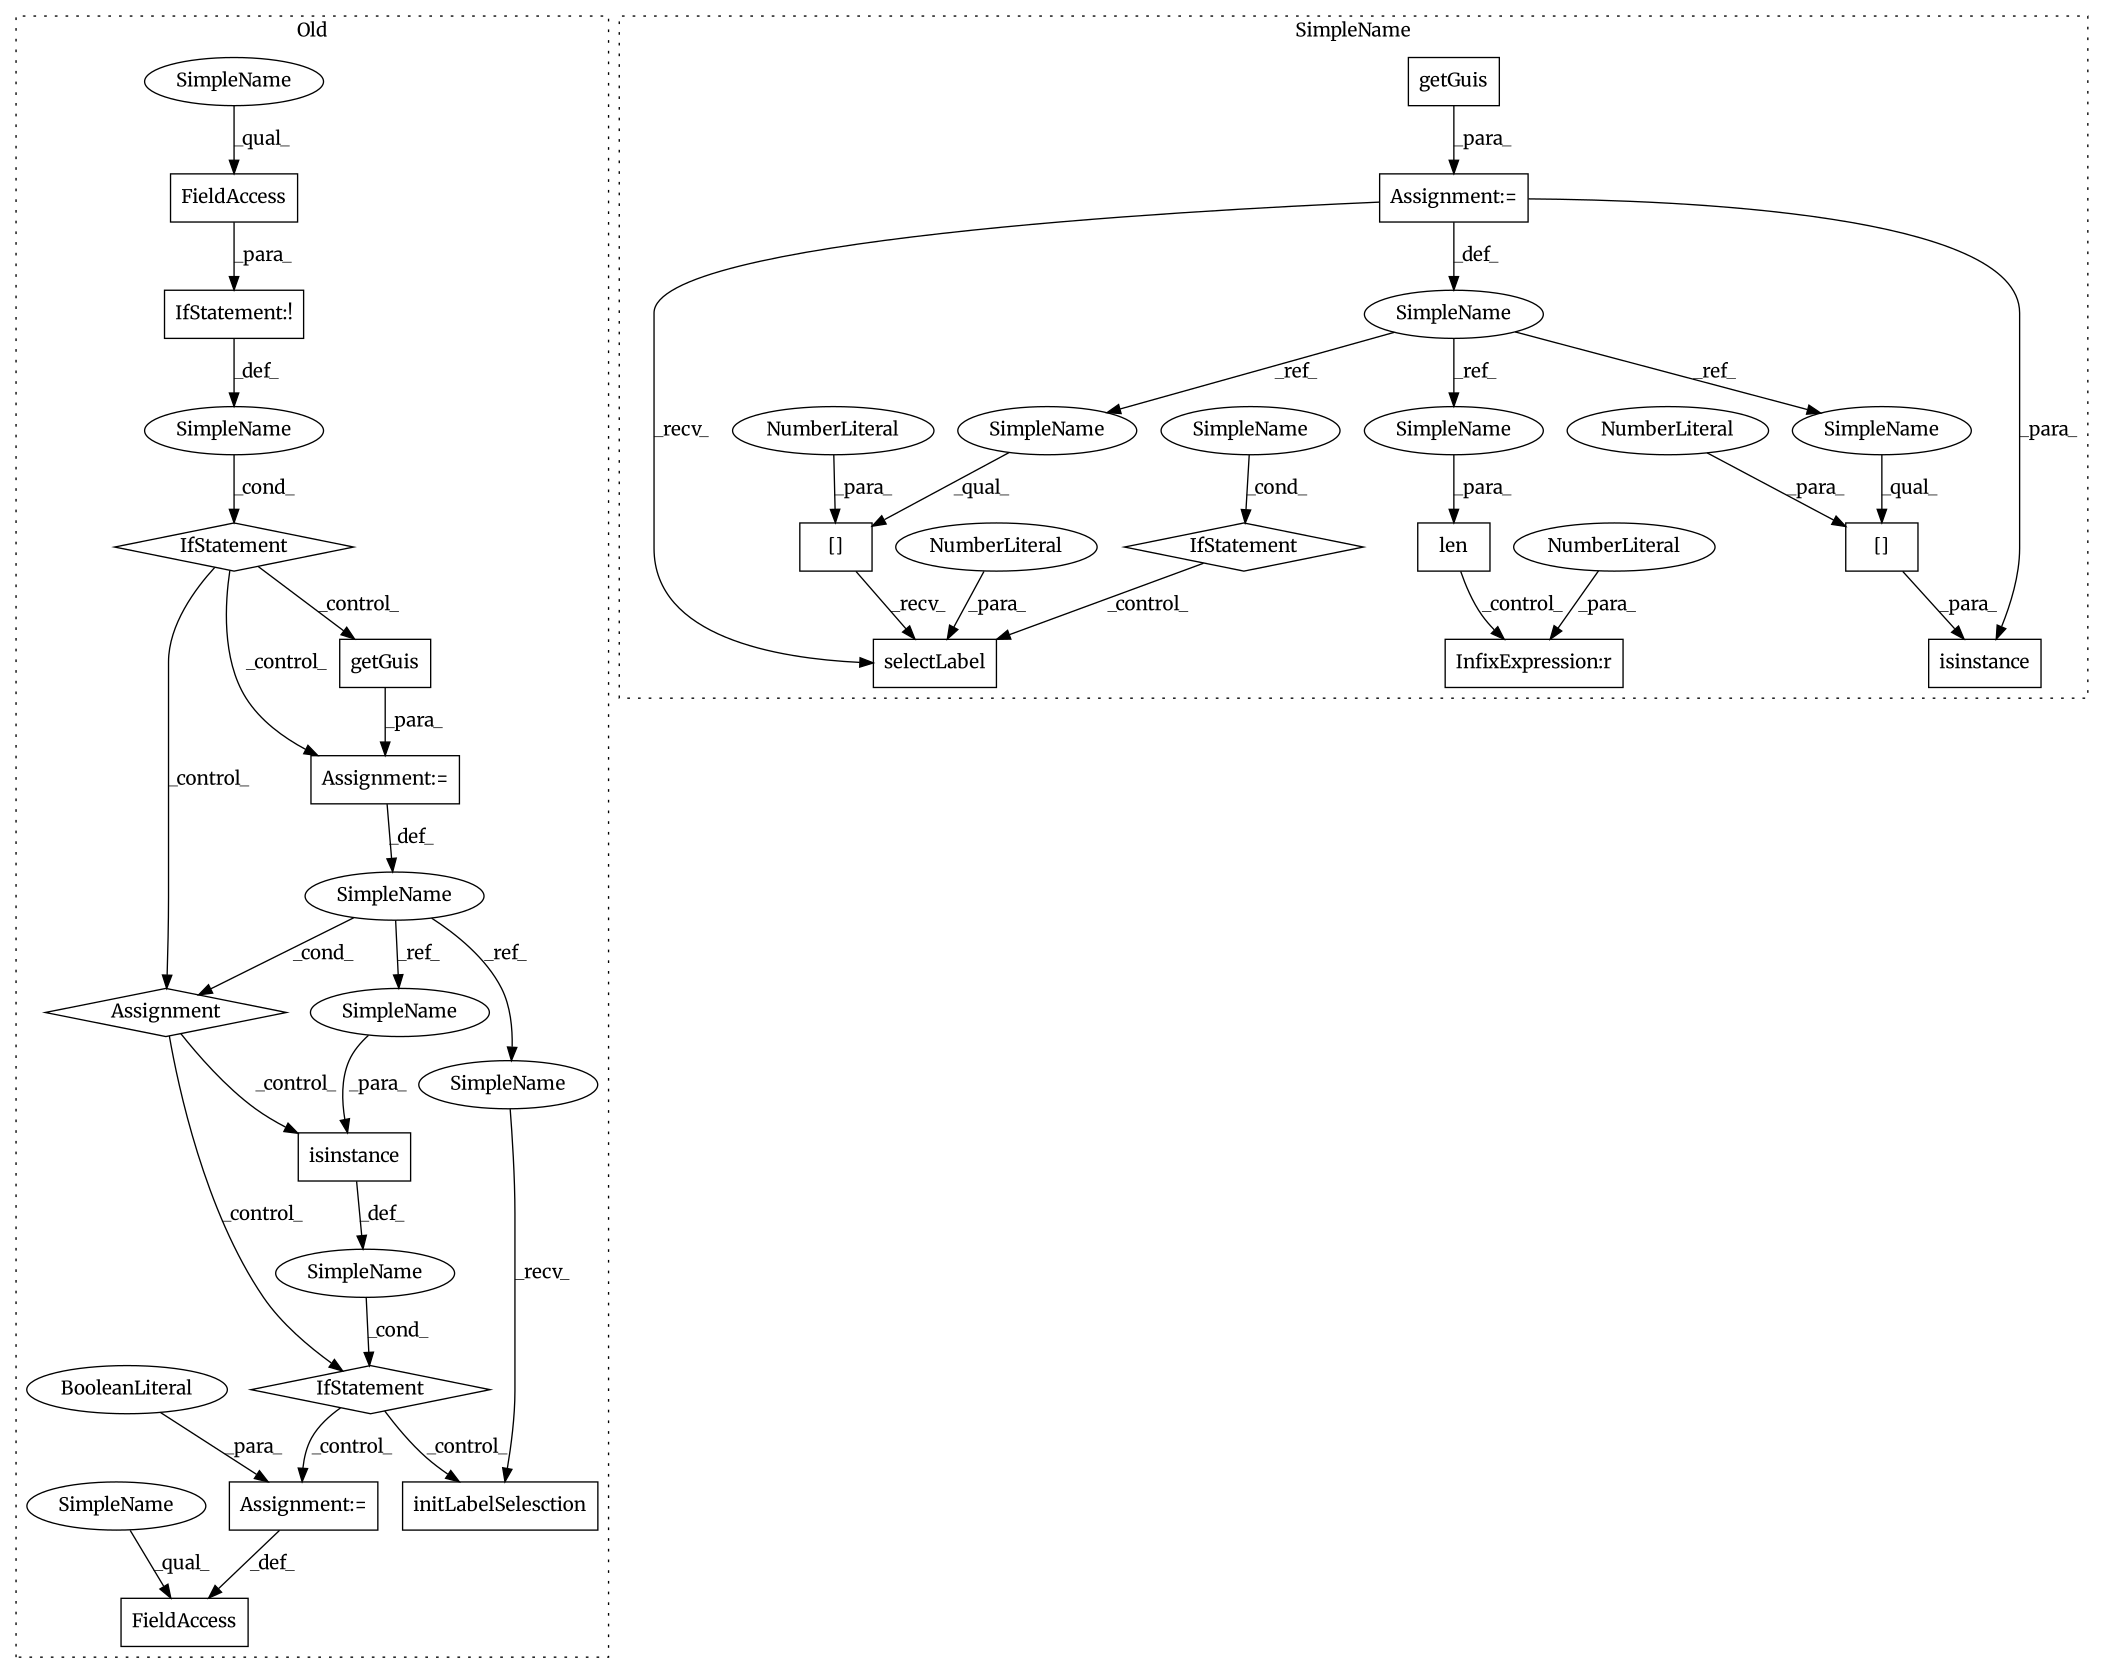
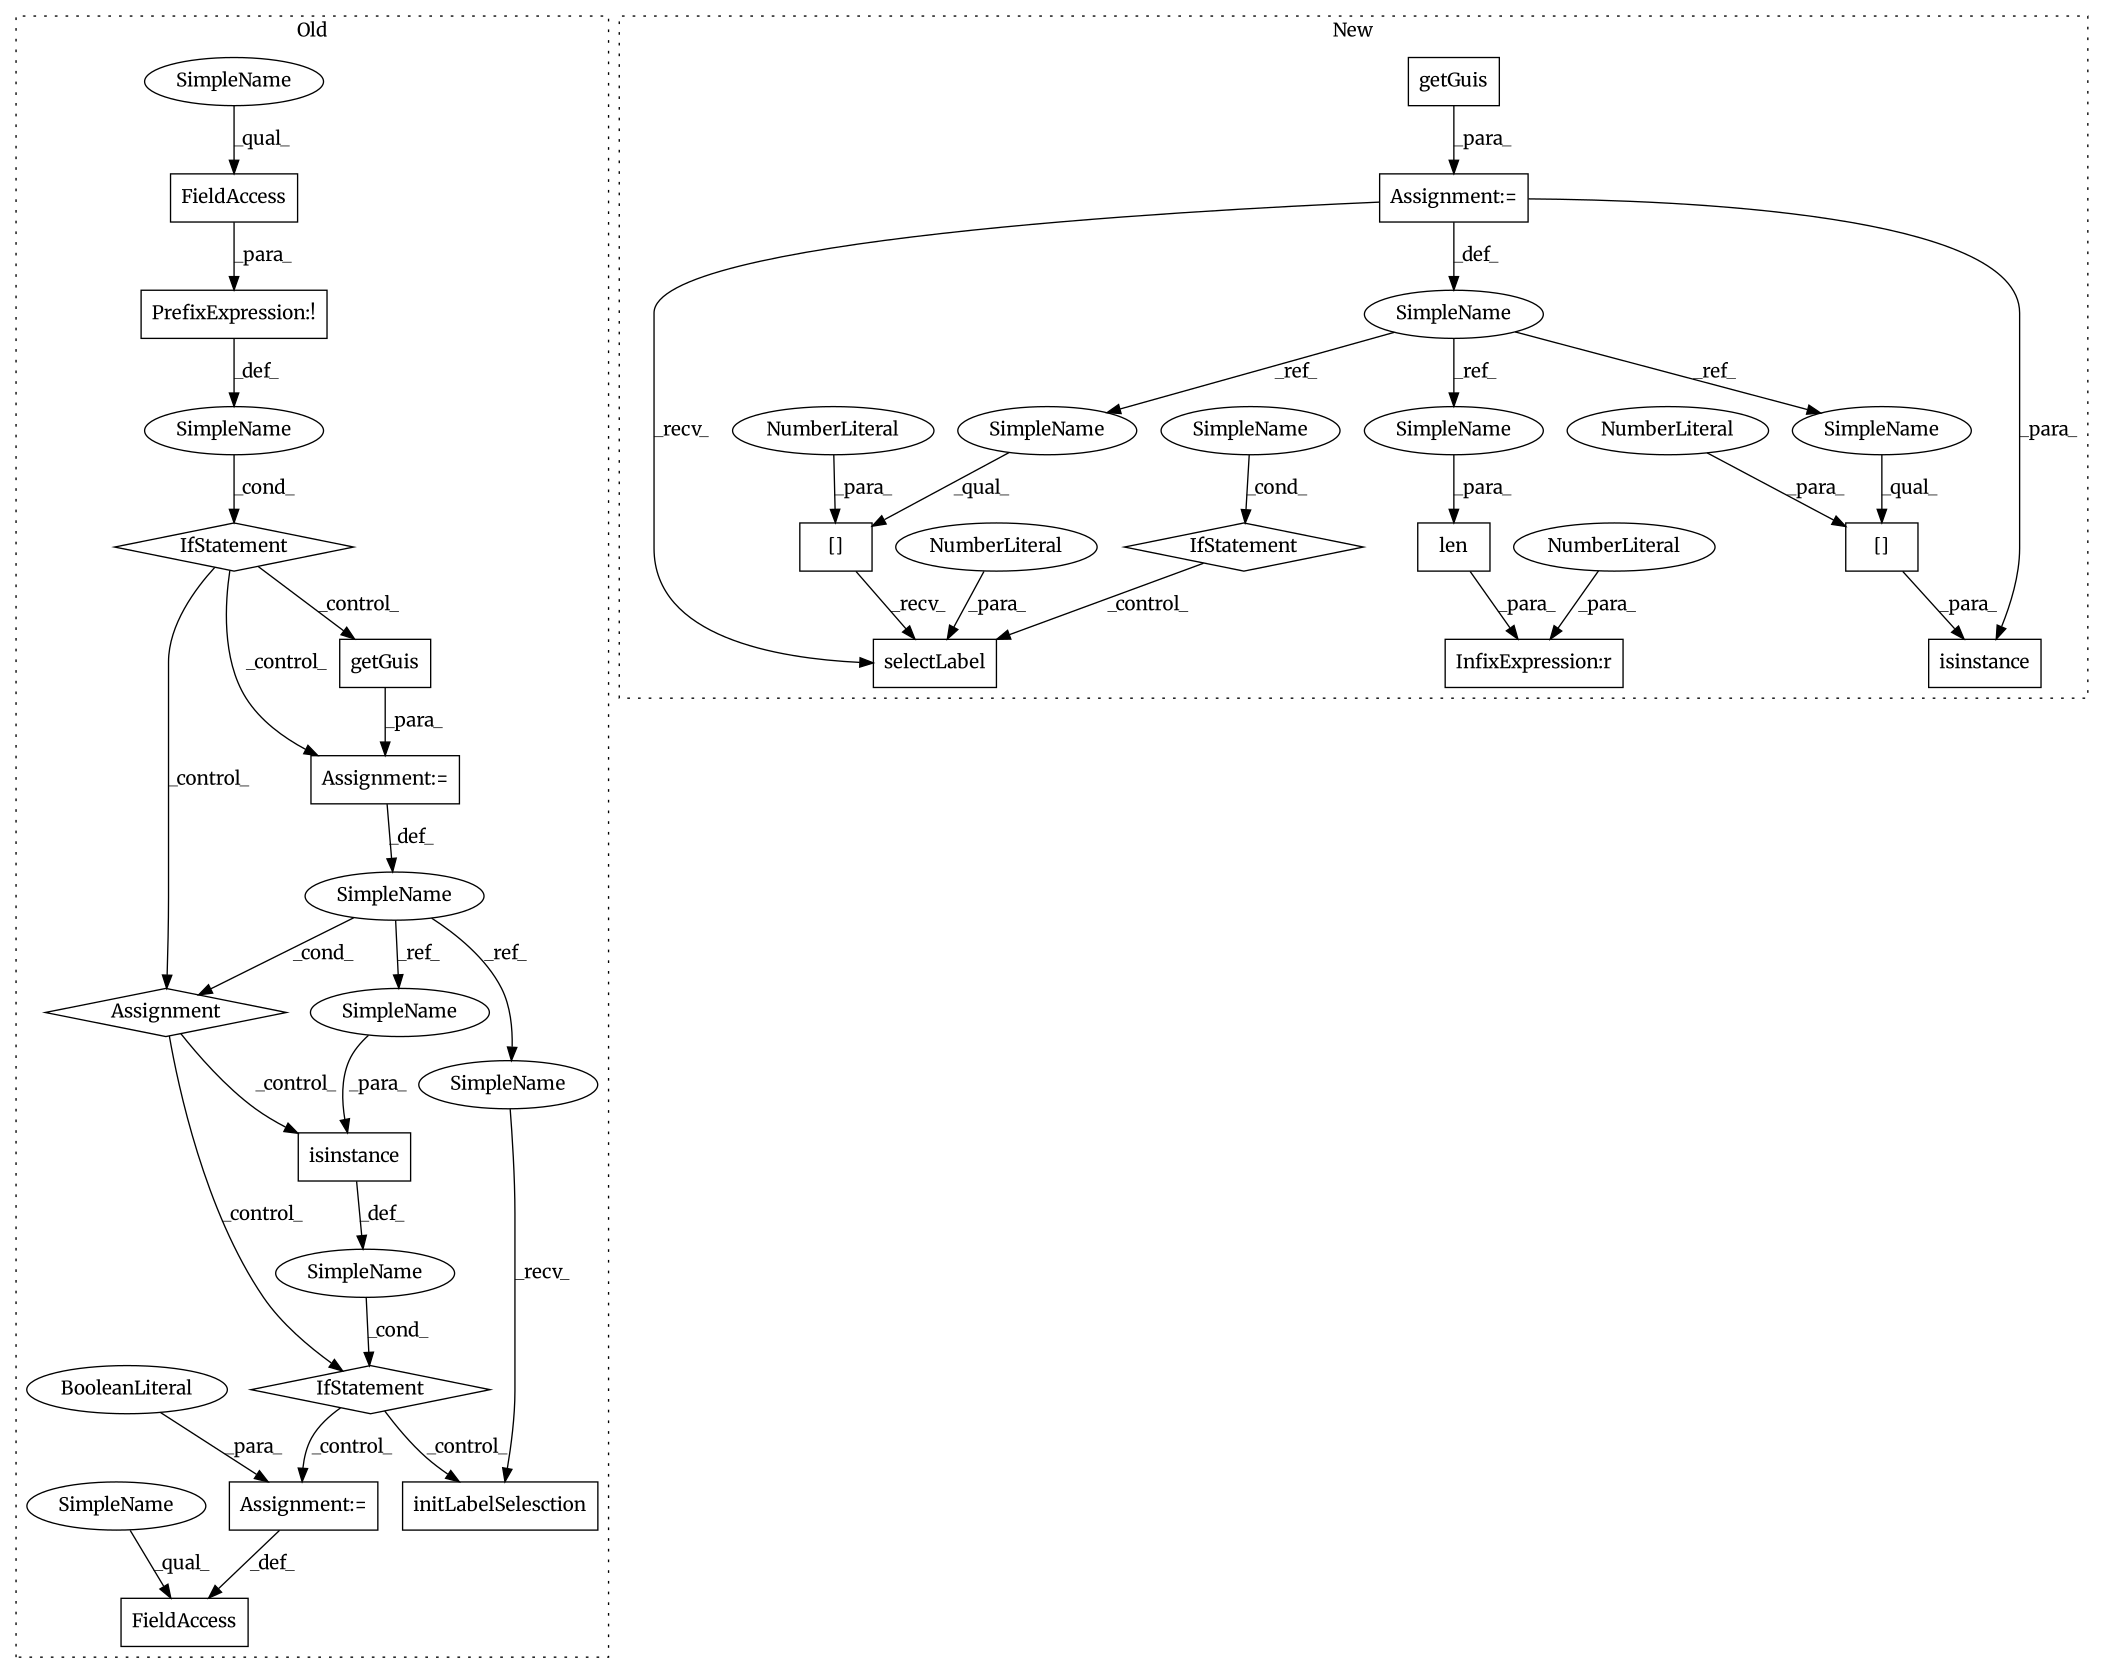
cluster "SimpleName": label "SimpleName" -> "New"
node "IfStatement:!": label "IfStatement:!" -> "PrefixExpression:!"
edge "len" -> "InfixExpression:r": label "_control_" -> "_para_"
